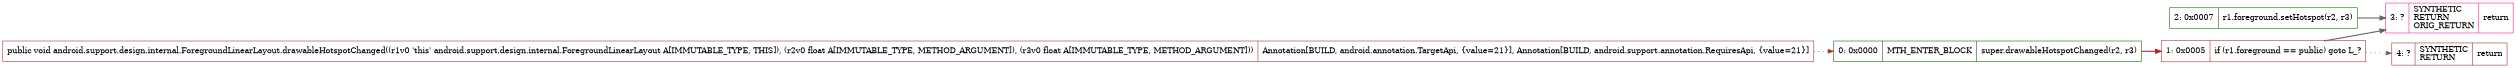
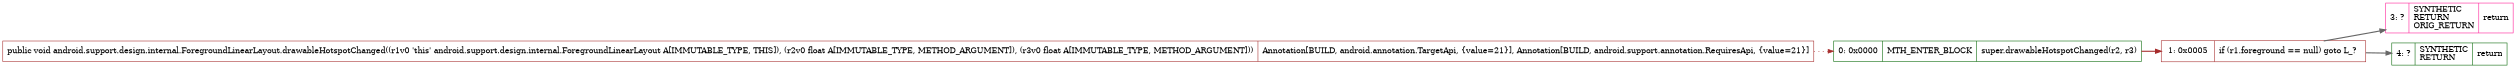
node "2: 0x0007": removed
node "1: 0x0005": text "if (r1.foreground == public) goto L_?" -> "if (r1.foreground == null) goto L_?"
edge "1: 0x0005" -> "4: ?": style dotted -> bold
node "4: ?": color brown -> darkgreen
